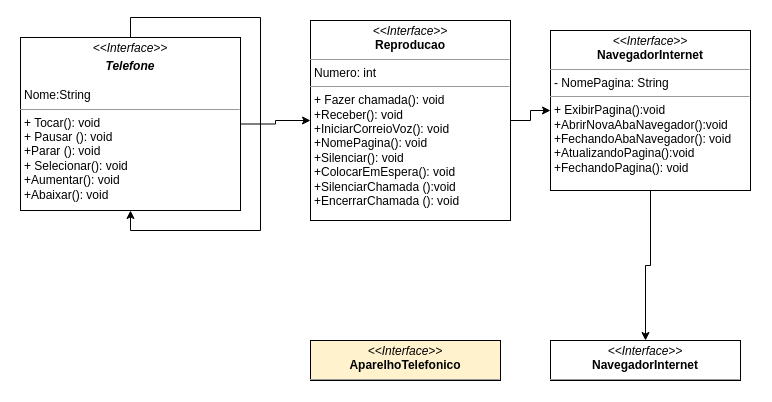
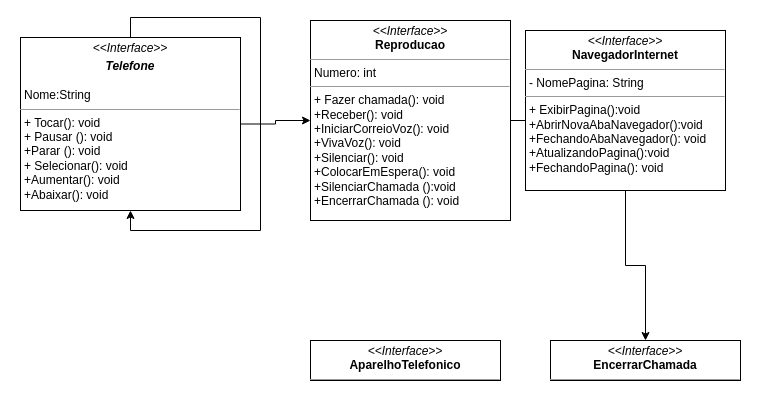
node "<<Interface>> Reproducao Numero: int + Fazer chamada(): void +Receber(): void +IniciarCorreioVoz(): void +NomePagina(): void +Silenciar(): void +ColocarEmEspera(): void +SilenciarChamada ():void +EncerrarChamada (): void": label "<<Interface>> Reproducao Numero: int + Fazer chamada(): void +Receber(): void +IniciarCorreioVoz(): void +NomePagina(): void +Silenciar(): void +ColocarEmEspera(): void +SilenciarChamada ():void +EncerrarChamada (): void" -> "<<Interface>> Reproducao Numero: int + Fazer chamada(): void +Receber(): void +IniciarCorreioVoz(): void +VivaVoz(): void +Silenciar(): void +ColocarEmEspera(): void +SilenciarChamada ():void +EncerrarChamada (): void"
node "<<Interface>> NavegadorInternet - NomePagina: String + ExibirPagina():void +AbrirNovaAbaNavegador():void +FechandoAbaNavegador(): void +AtualizandoPagina():void +FechandoPagina(): void": moved (651, 111) -> (626, 111)
node "<<Interface>> AparelhoTelefonico + + field2: Type + method1(Type): Type + method2(Type, Type): Type": fillcolor #fff2cc -> #ffffff
node "<<Interface>> NavegadorInternet + + field2: Type + method2(Type, Type): Type": label "<<Interface>> NavegadorInternet + + field2: Type + method2(Type, Type): Type" -> "<<Interface>> EncerrarChamada + + field2: Type + method2(Type, Type): Type"
